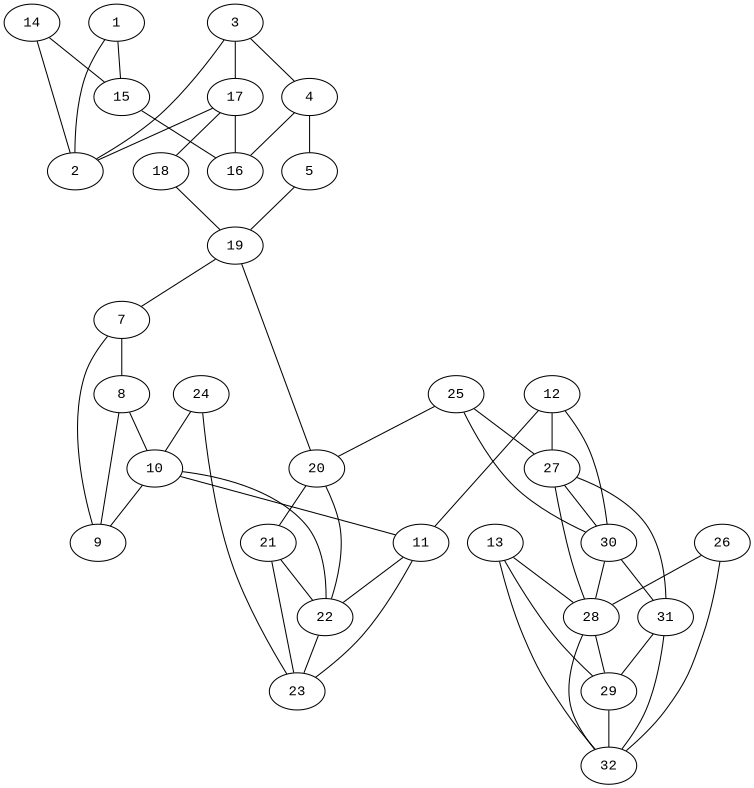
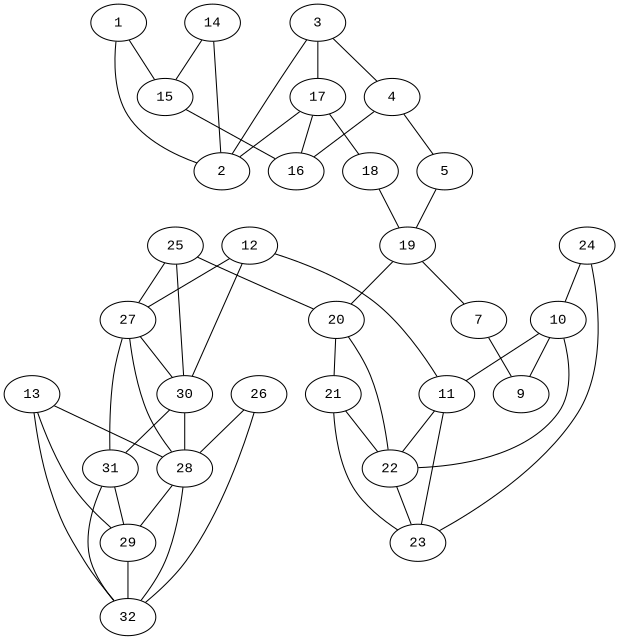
node "8": removed
